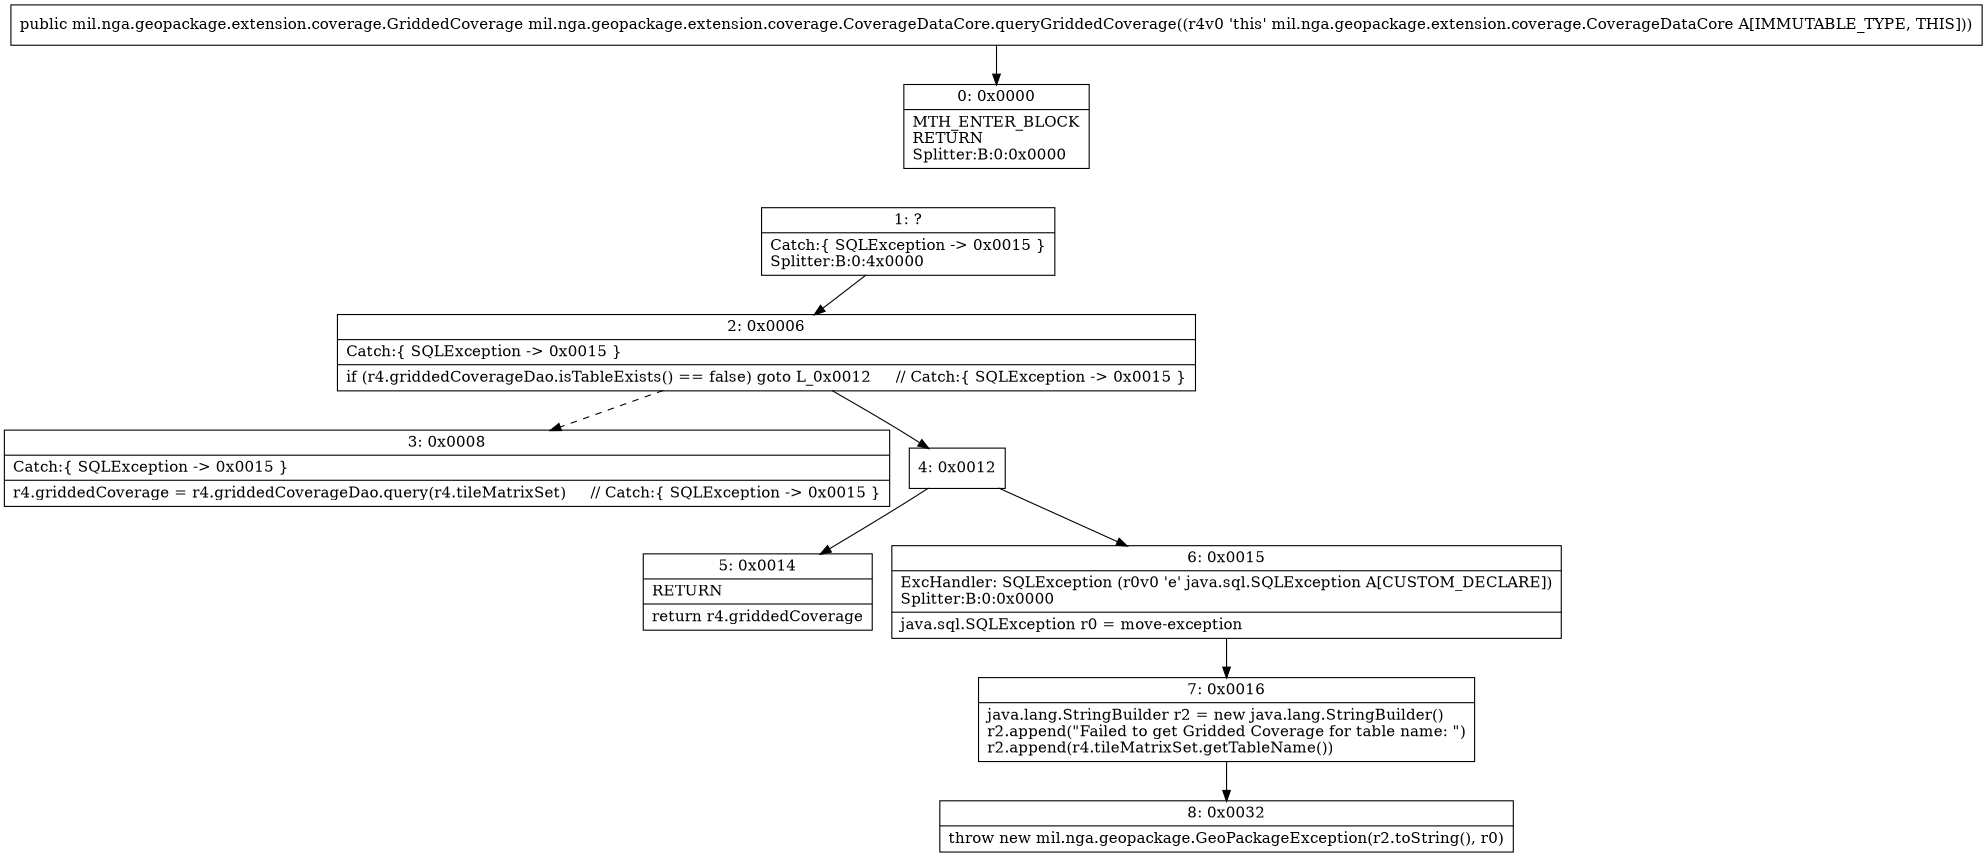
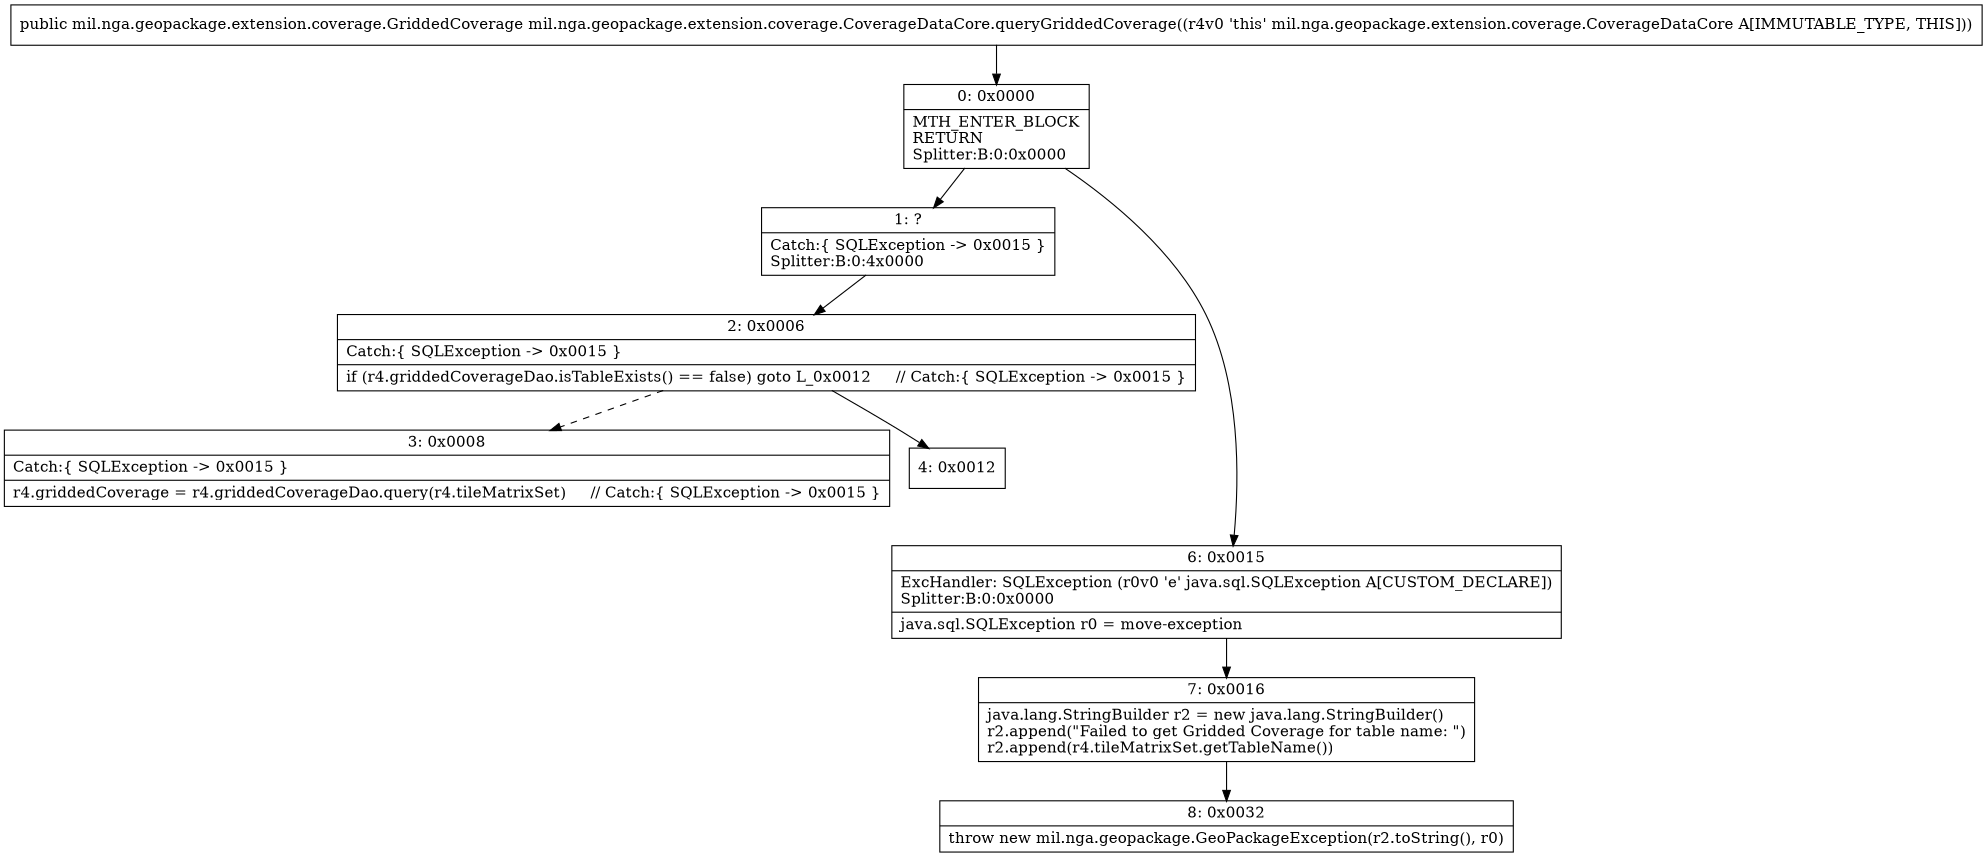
edge "0: 0x0000" -> "1: ?": added
edge "4: 0x0012" -> "6: 0x0015": now "0: 0x0000" -> "6: 0x0015"
node "5: 0x0014": removed
